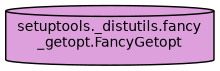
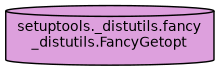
node "setuptools._distutils.fancy _getopt.FancyGetopt": label "setuptools._distutils.fancy _getopt.FancyGetopt" -> "setuptools._distutils.fancy _distutils.FancyGetopt"
